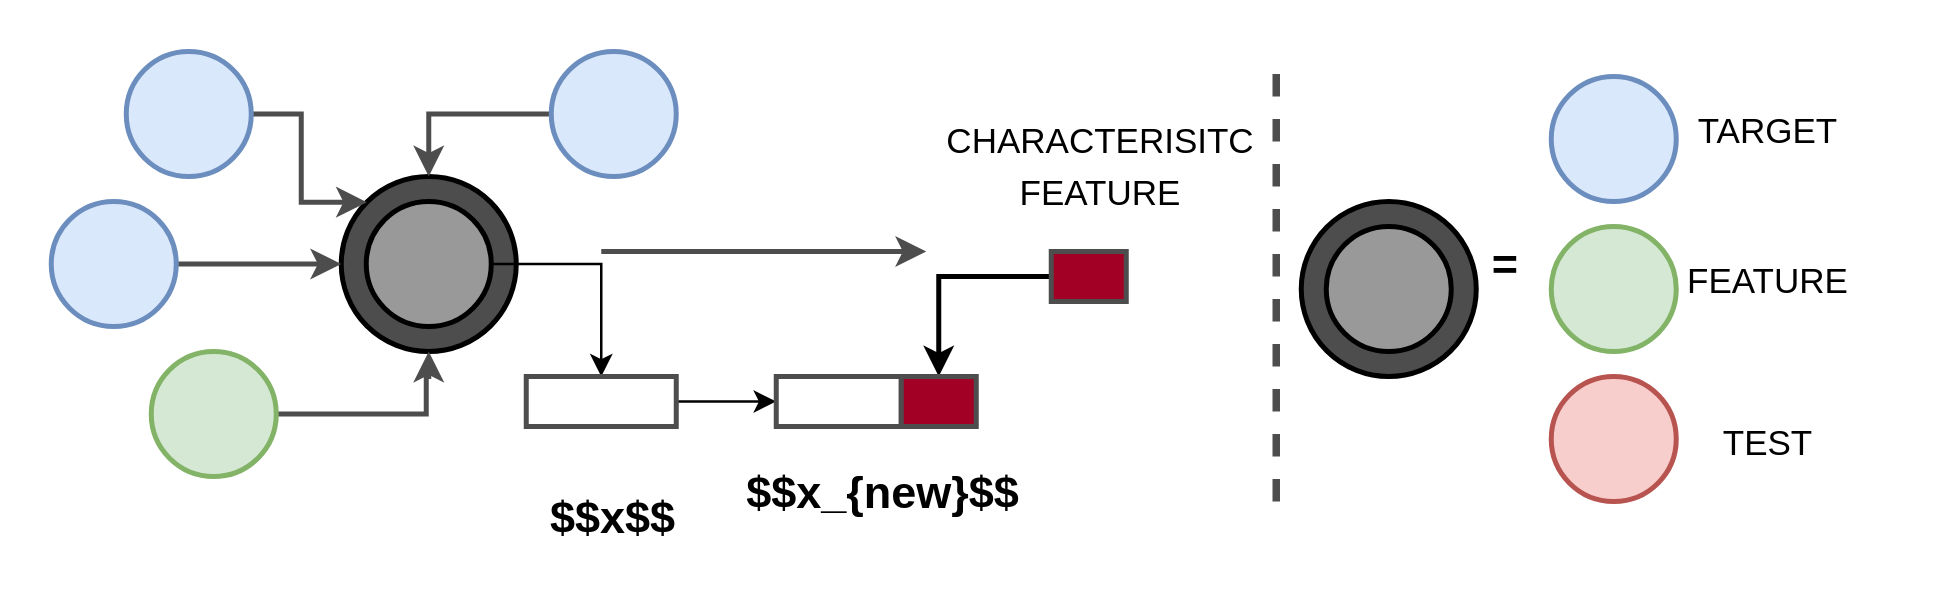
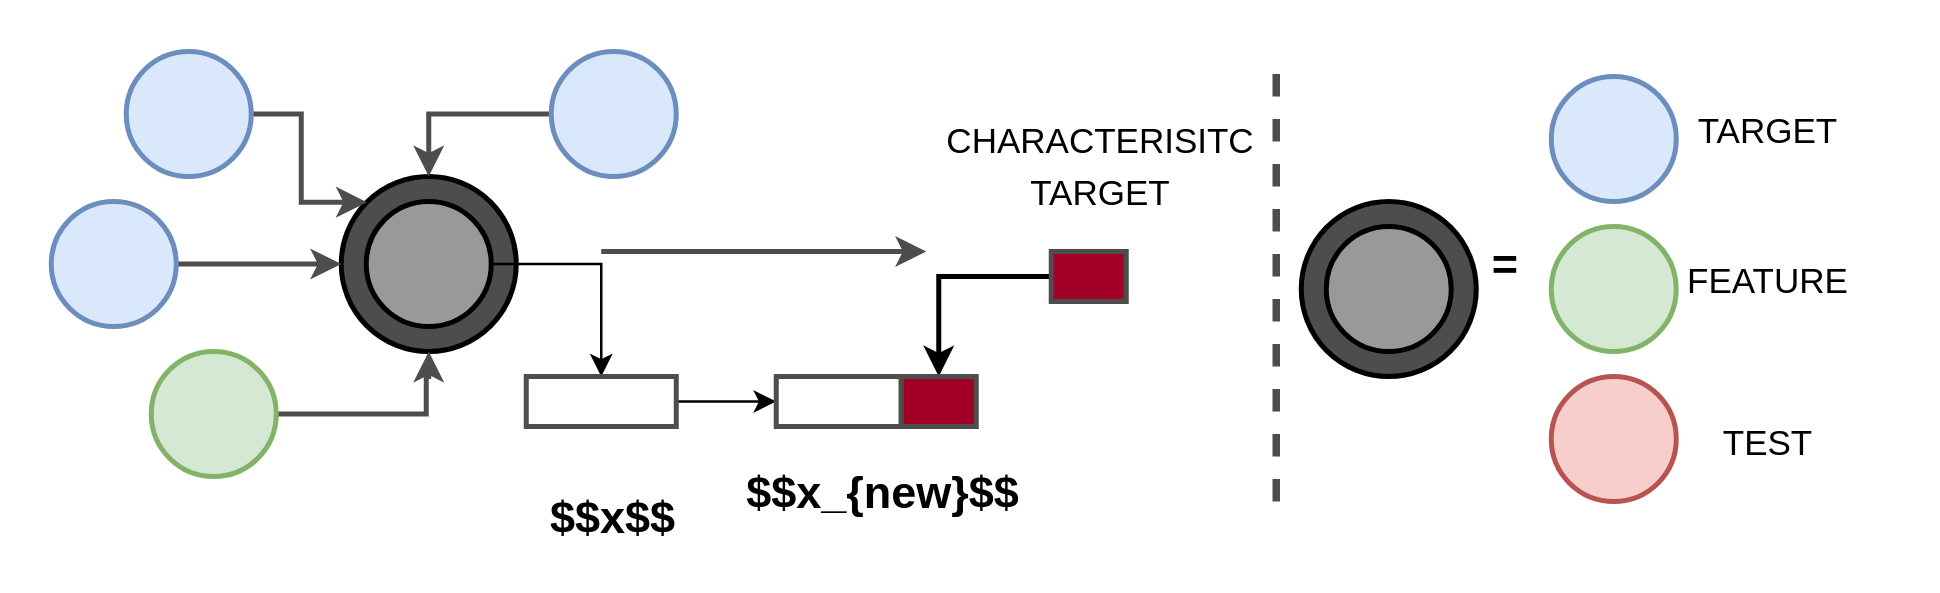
node "CHARACTERISITC FEATURE": label "CHARACTERISITC FEATURE" -> "CHARACTERISITC TARGET"
